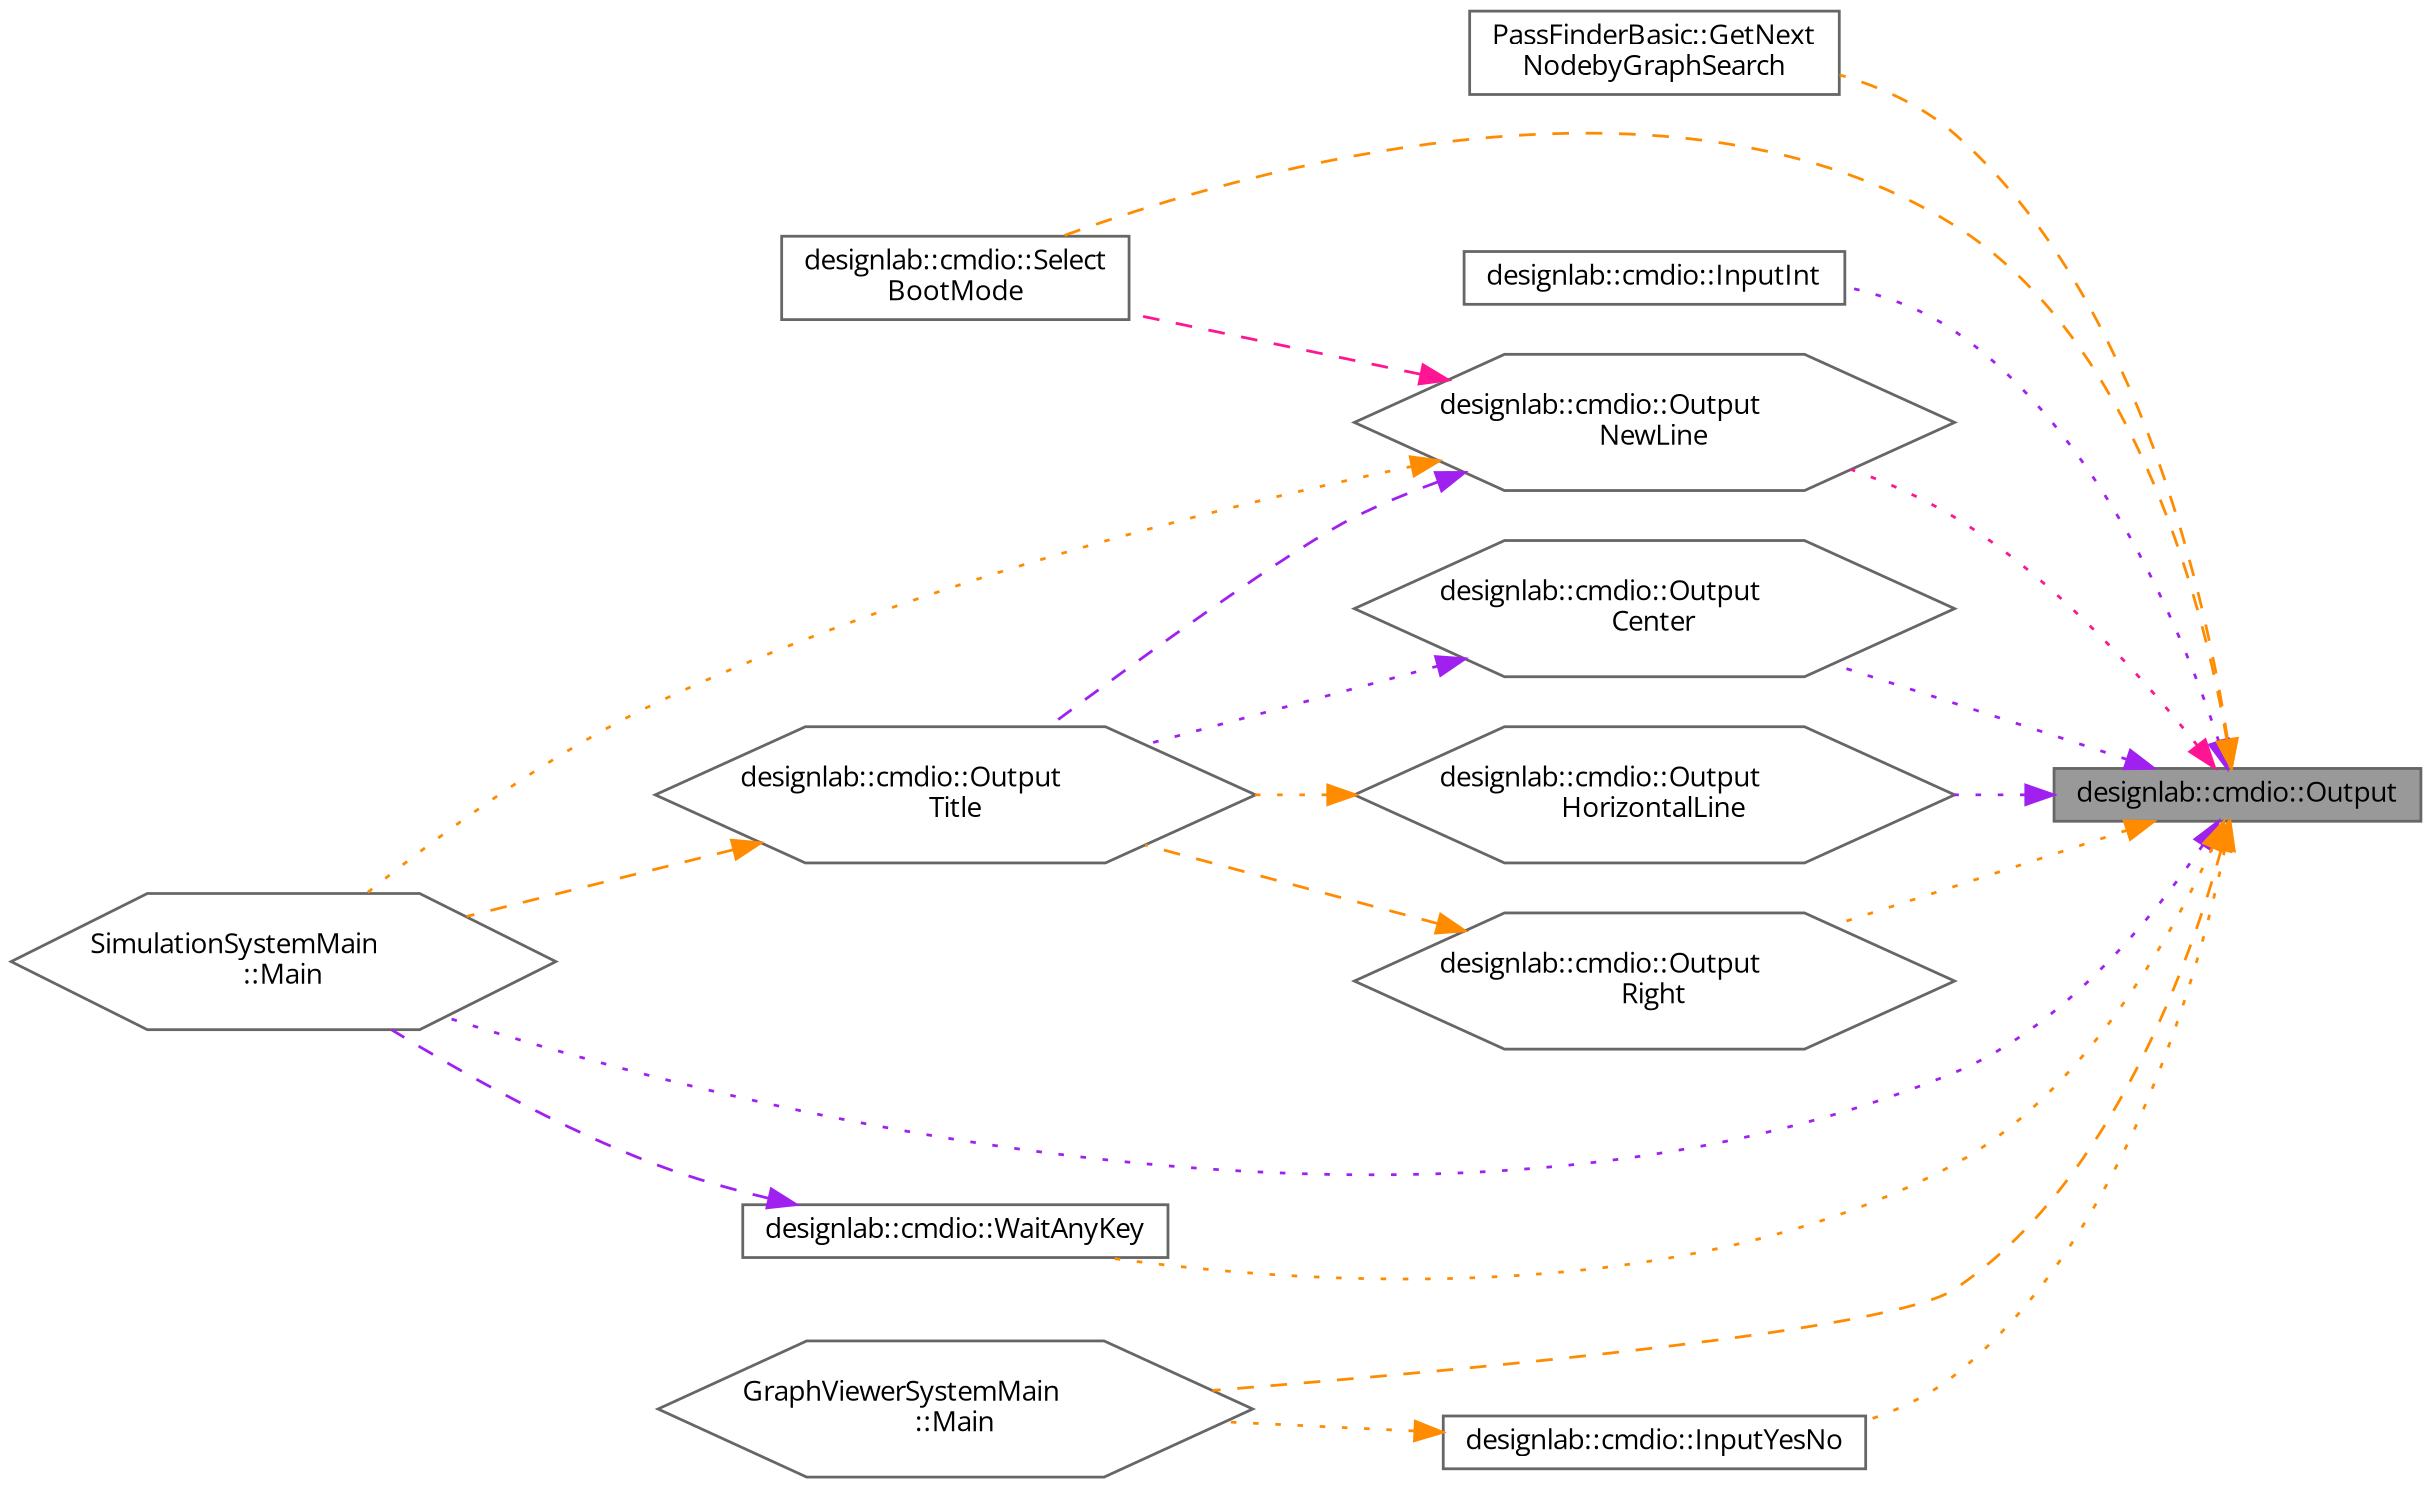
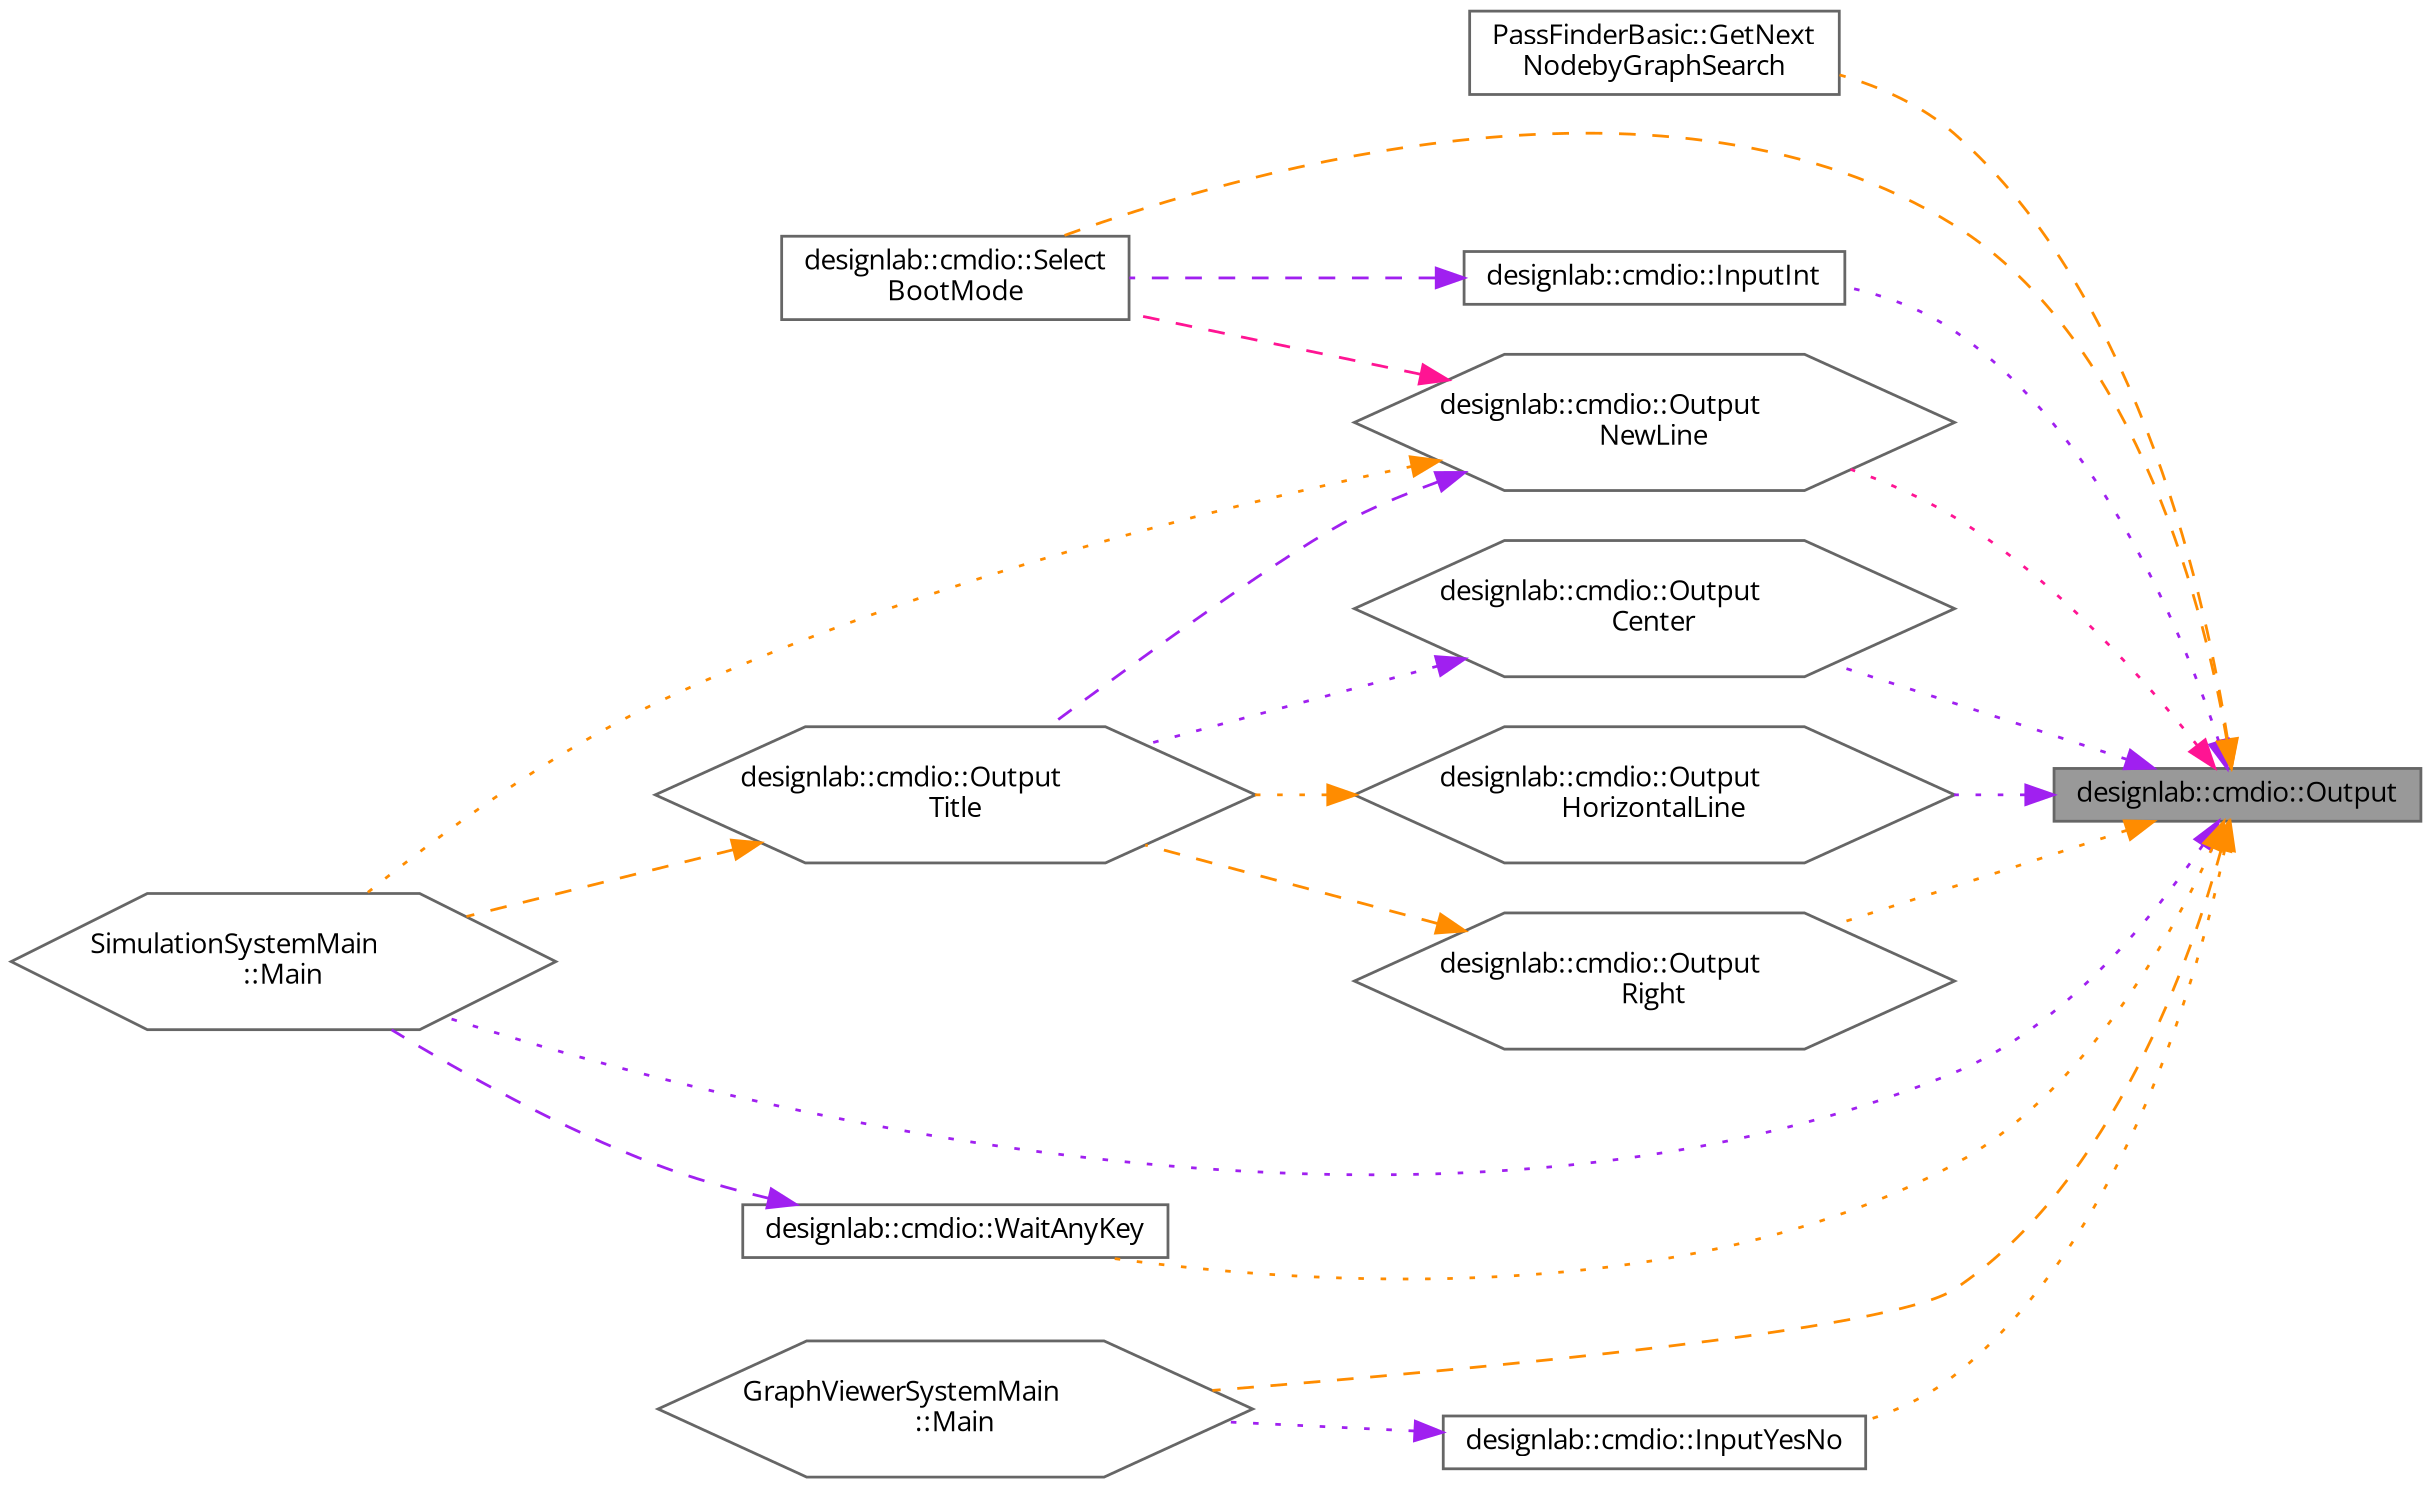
edge "designlab::cmdio::Select BootMode" -> "designlab::cmdio::InputInt": added
edge "GraphViewerSystemMain ::Main" -> "designlab::cmdio::InputYesNo": color darkorange -> purple
